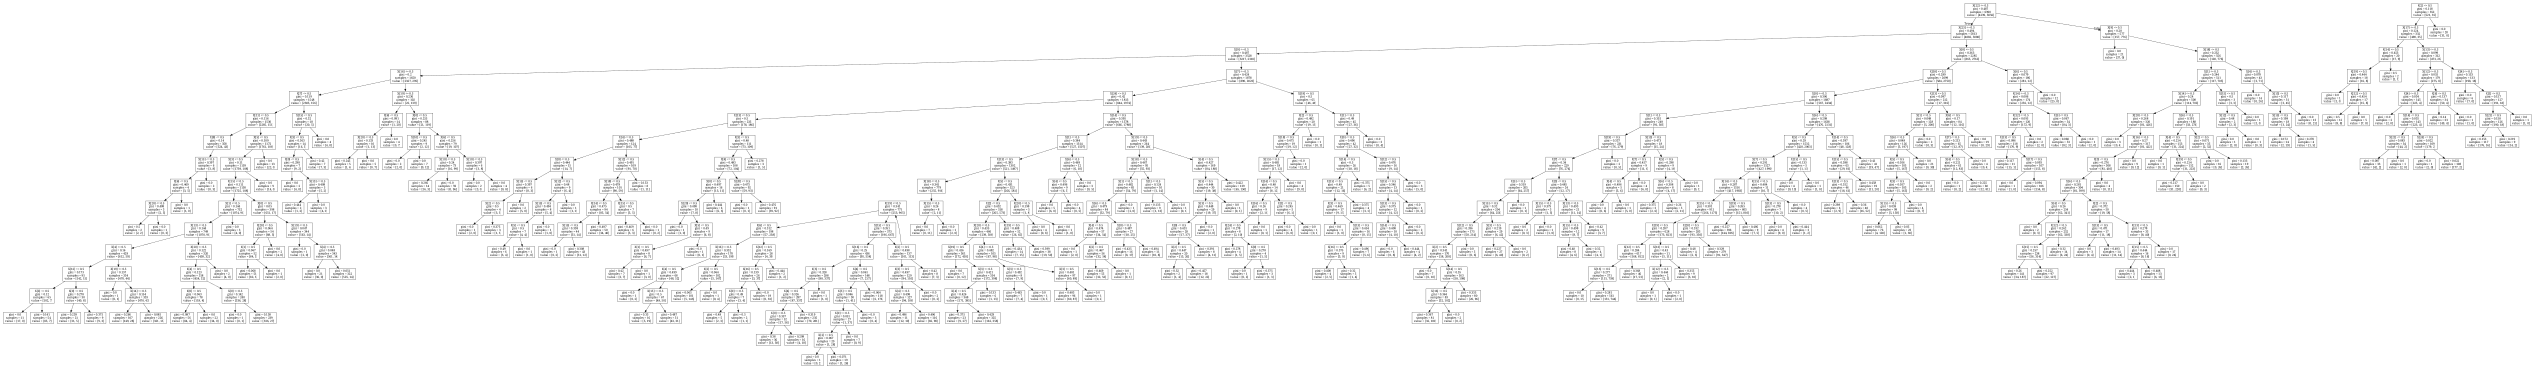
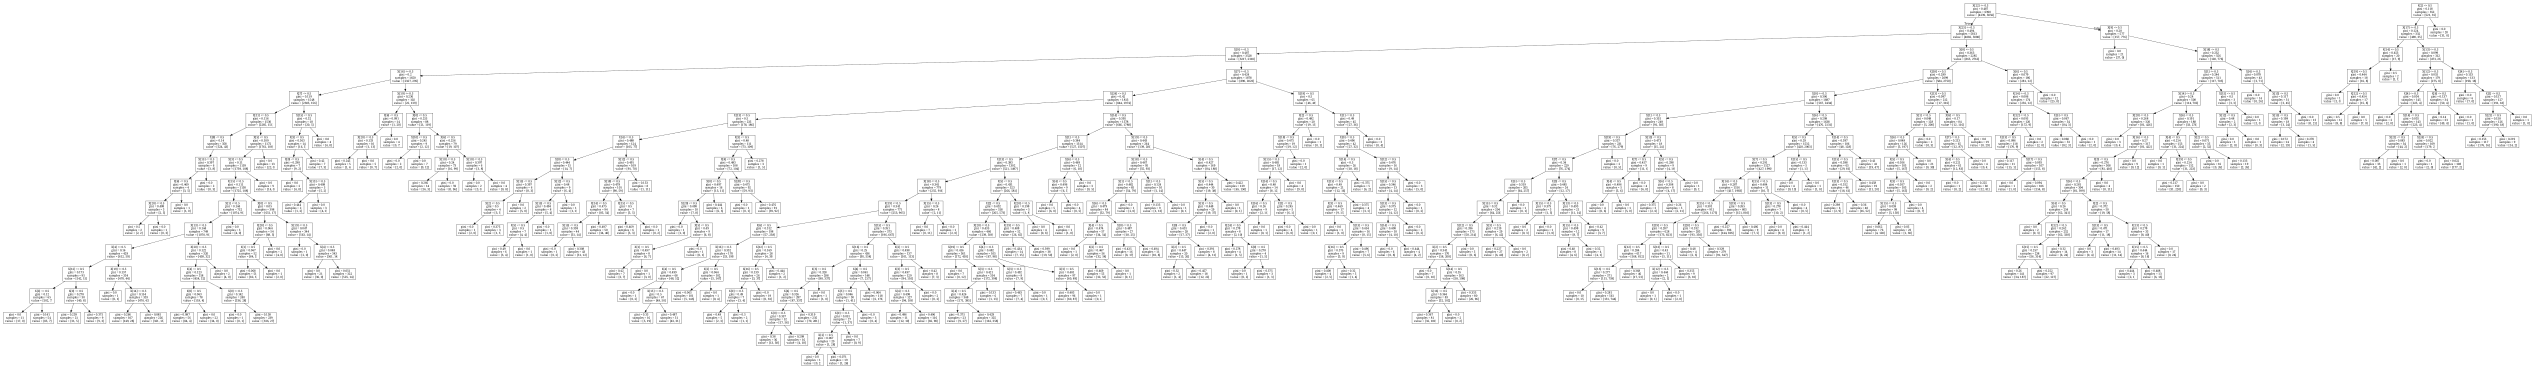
edge "X[2] <= 0.5 gini = 0.498 samples = 137 value = [101, 113]" -> "X[19] <= 0.5 gini = 0.341 samples = 771 value = [253, 905]": now "X[18] <= 0.5 gini = 0.341 samples = 779 value = [255, 916]" -> "X[19] <= 0.5 gini = 0.341 samples = 771 value = [253, 905]"
